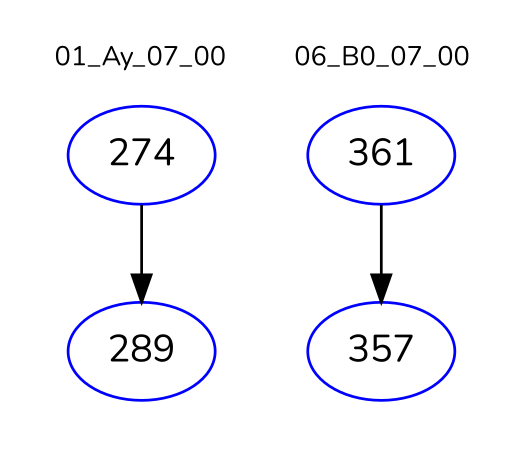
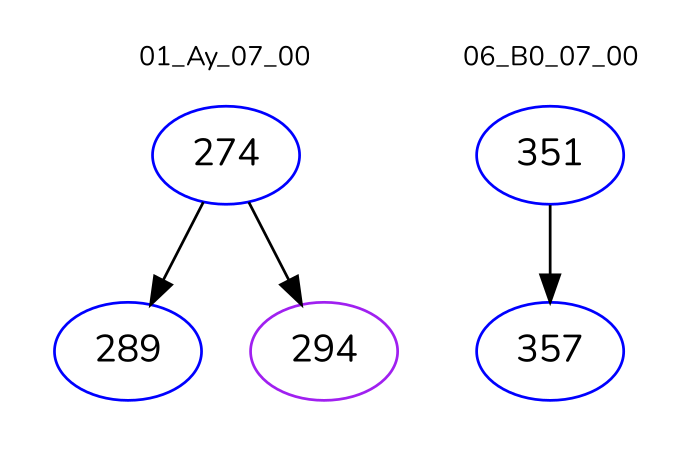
node "361": label "361" -> "351"
node "294": added
